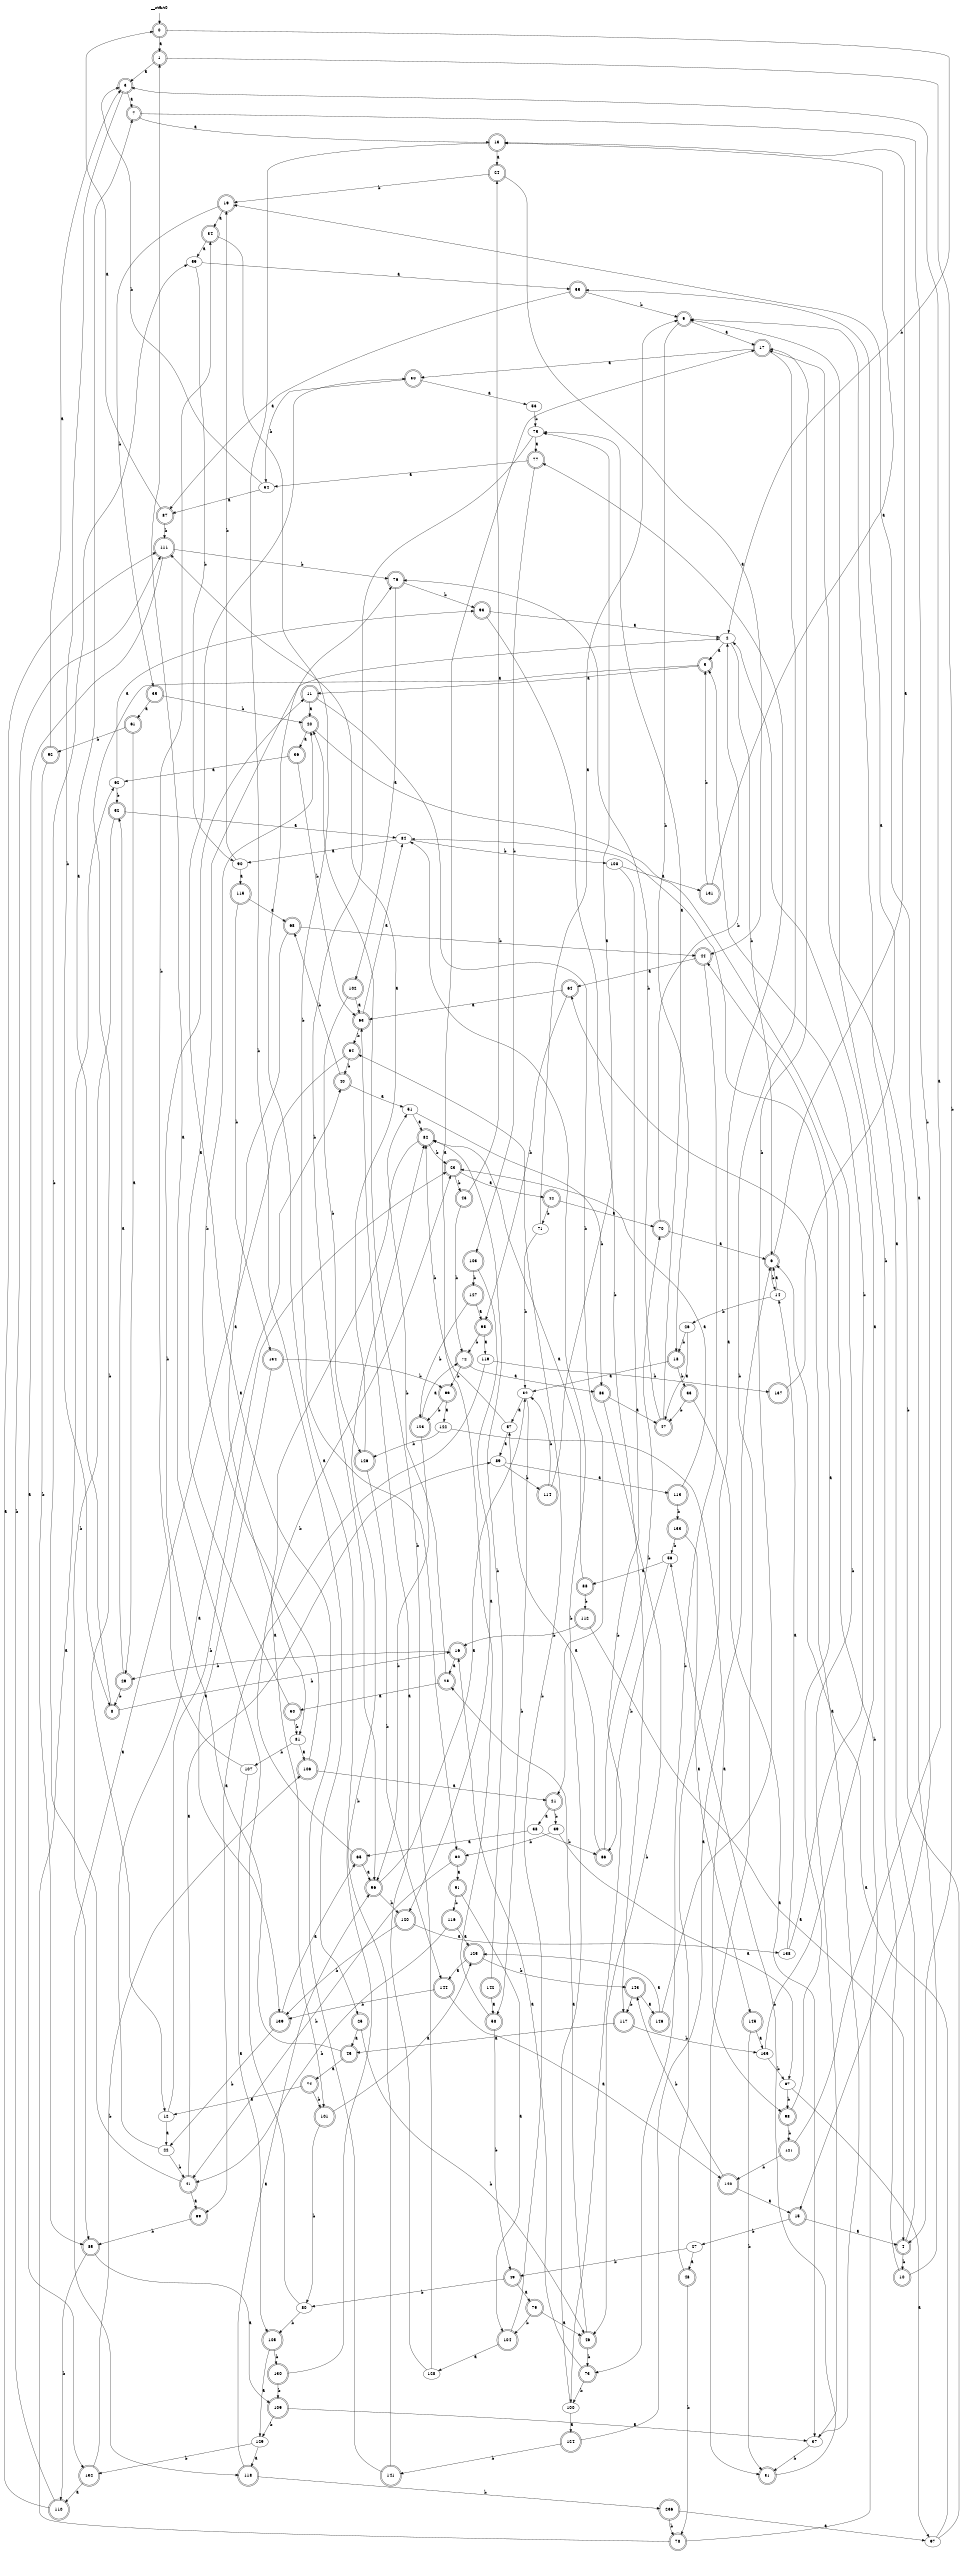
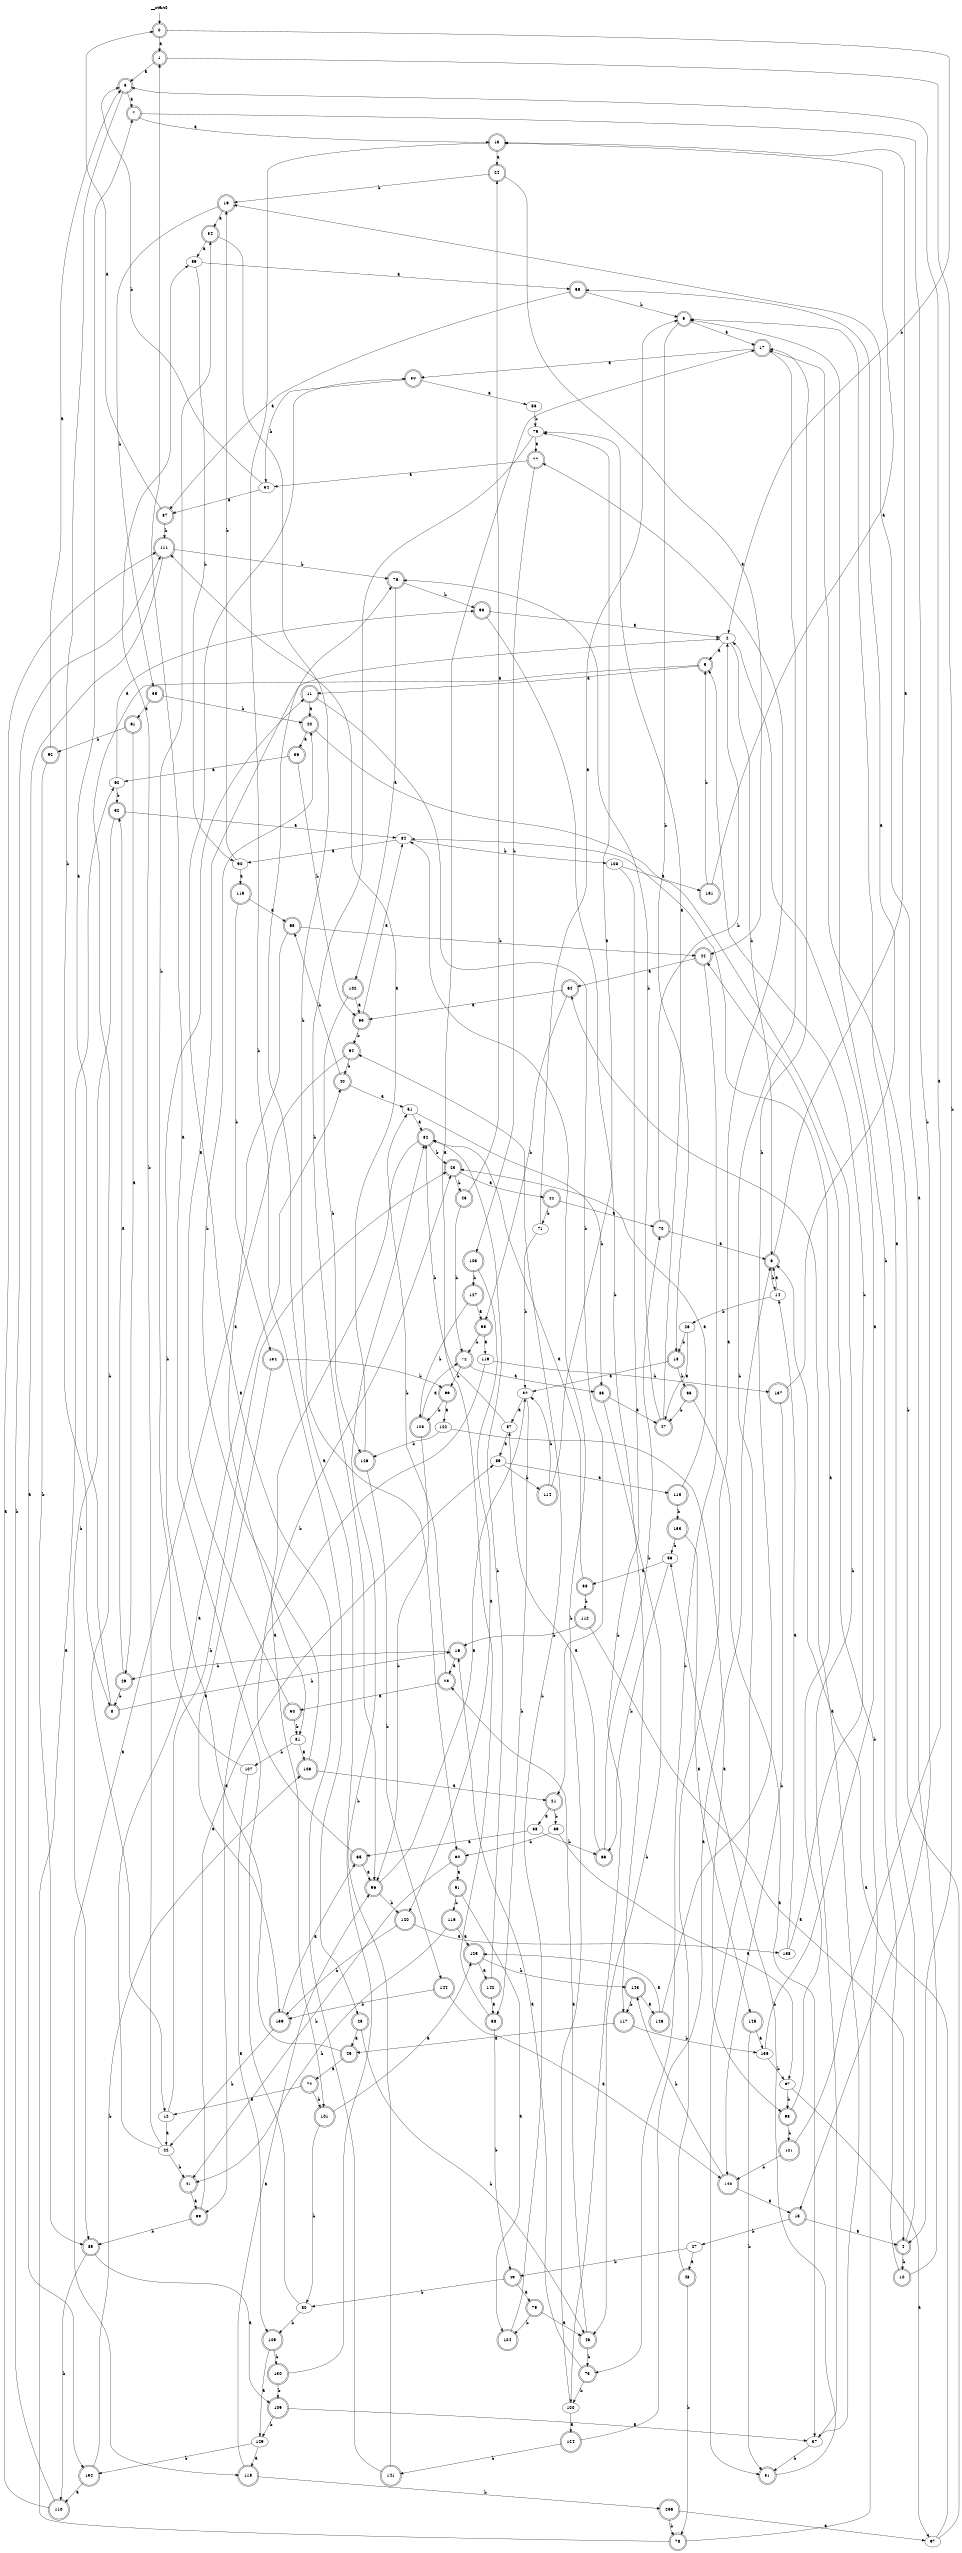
edge "41" -> "59": now "22" -> "59"
edge "41" -> "89": now "69" -> "89"
edge "137" -> "140": added, label "b"
edge "125" -> "144": now "125" -> "142"
node "128": removed
